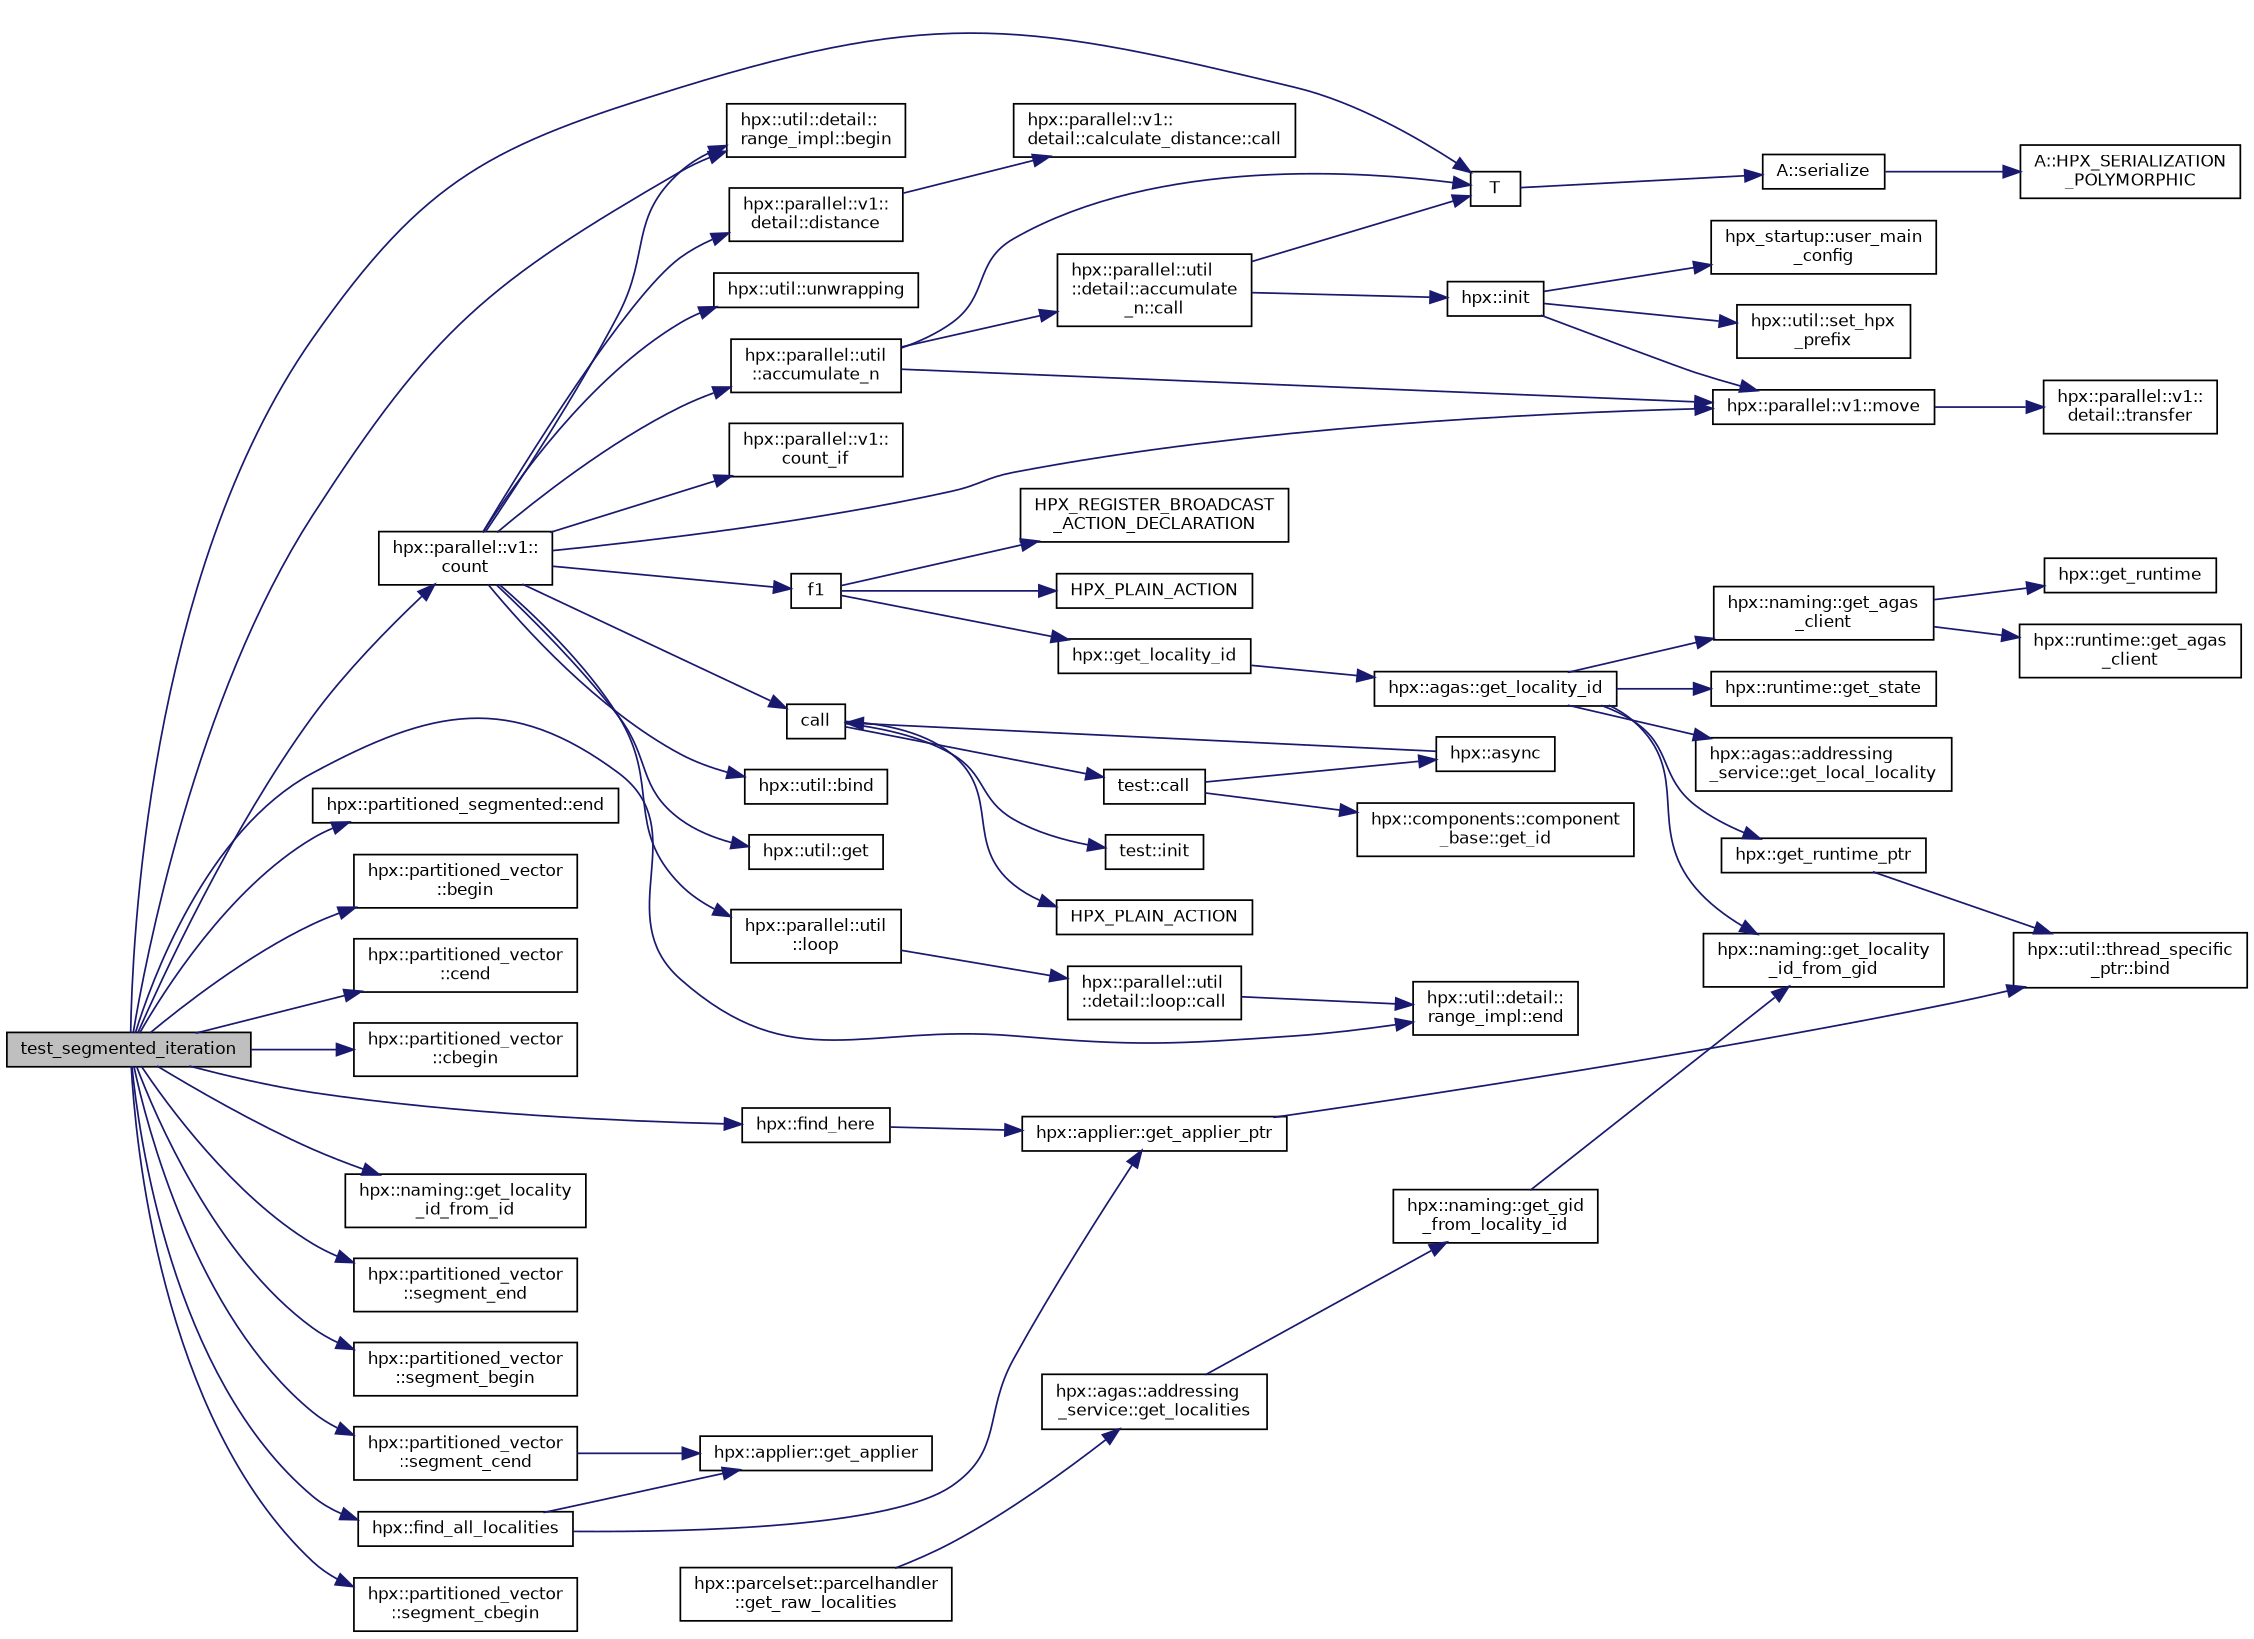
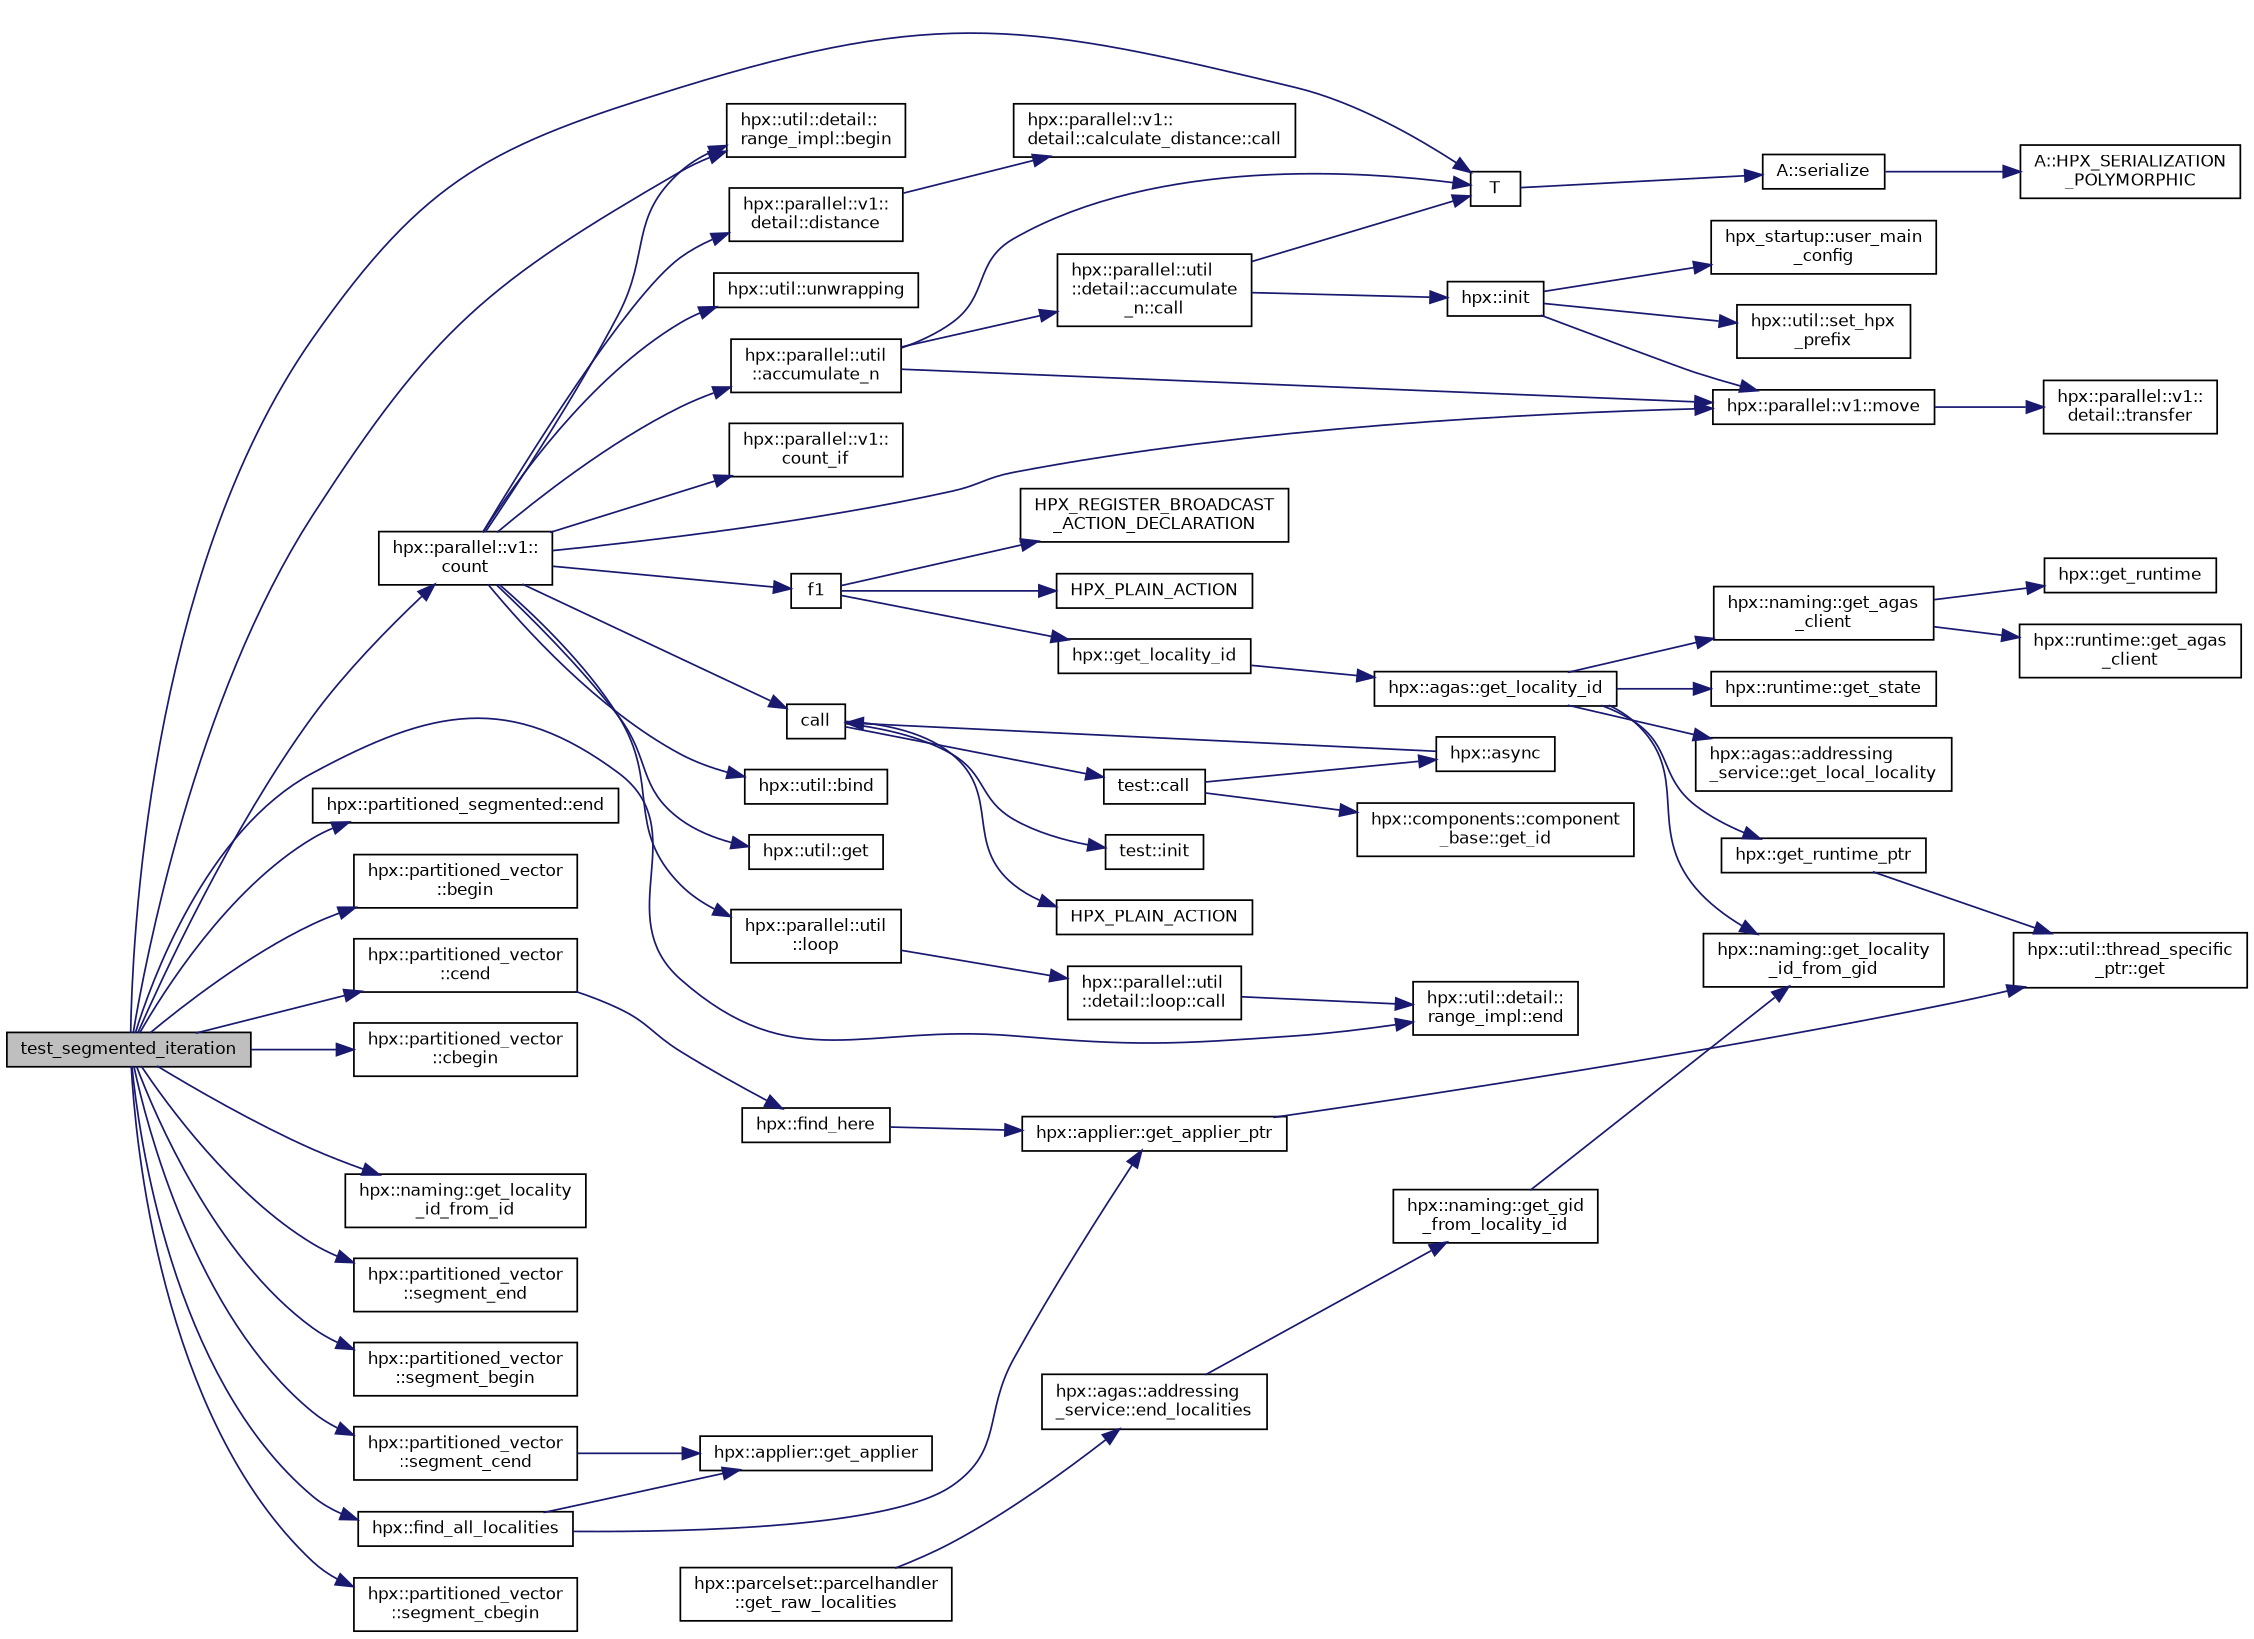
node "hpx::util::thread_specific _ptr::bind": label "hpx::util::thread_specific _ptr::bind" -> "hpx::util::thread_specific _ptr::get"
edge "test_segmented_iteration" -> "hpx::find_here": now "hpx::partitioned_vector ::cend" -> "hpx::find_here"
node "hpx::agas::addressing _service::get_localities": label "hpx::agas::addressing _service::get_localities" -> "hpx::agas::addressing _service::end_localities"
